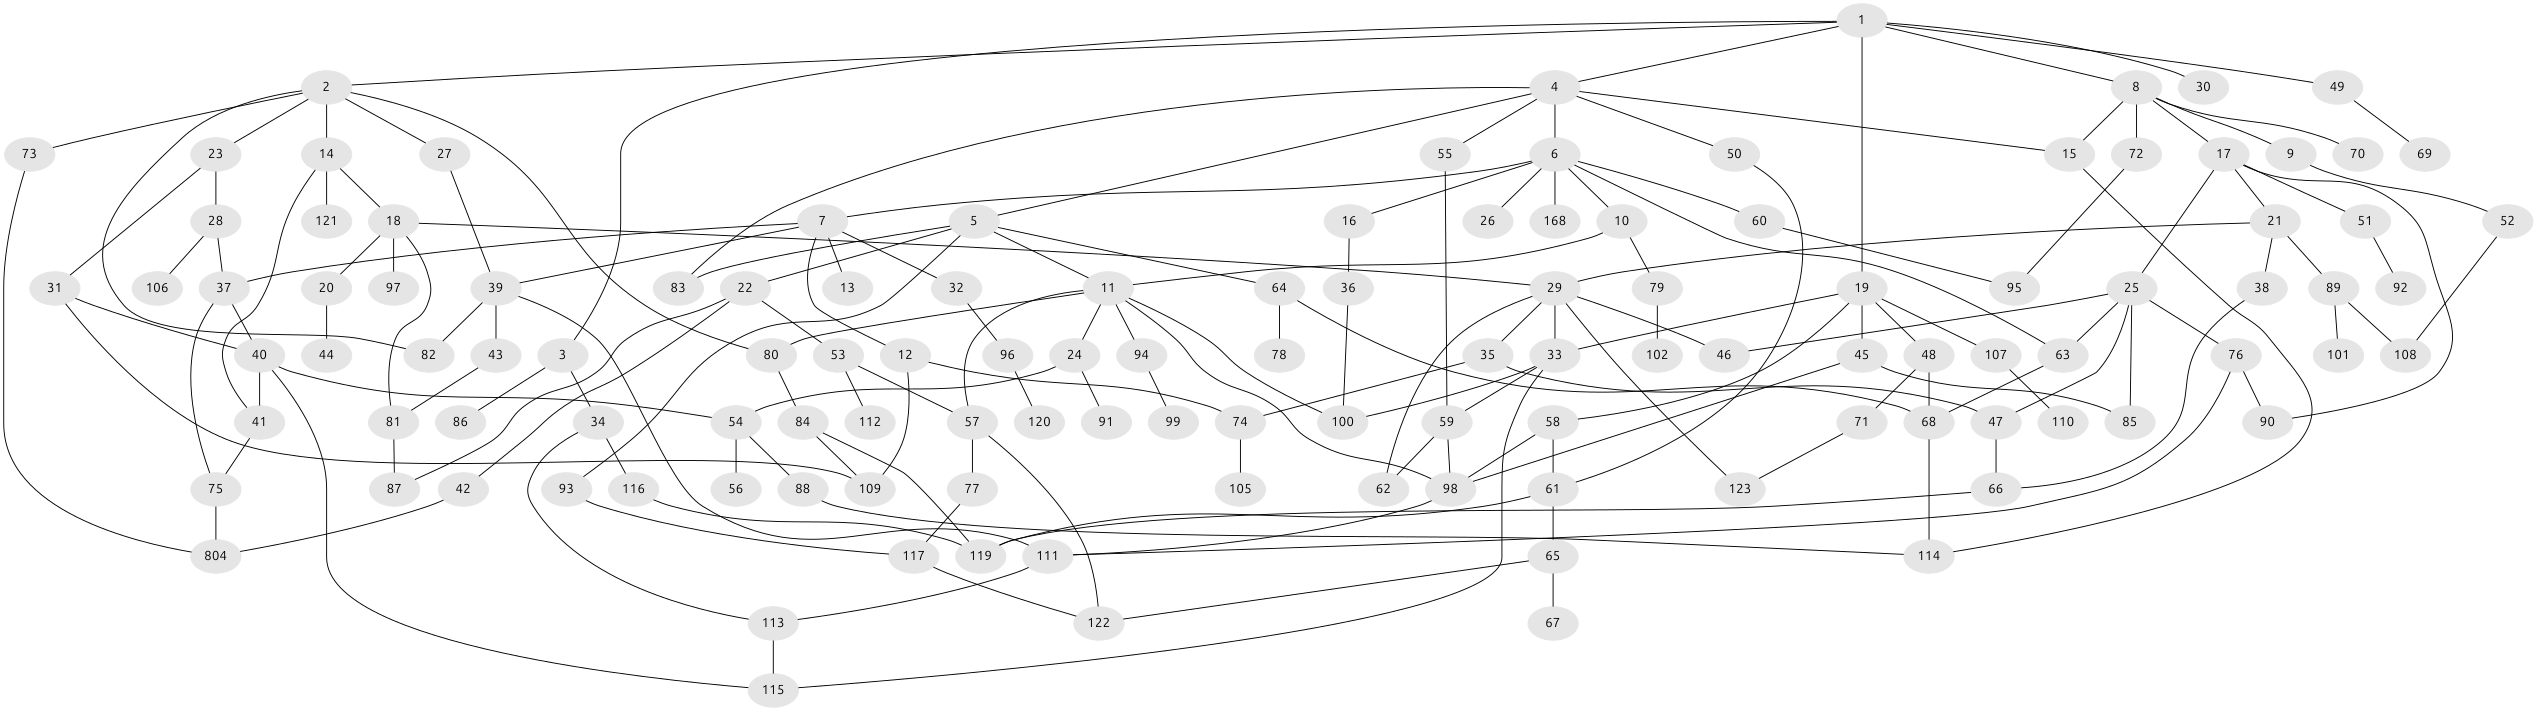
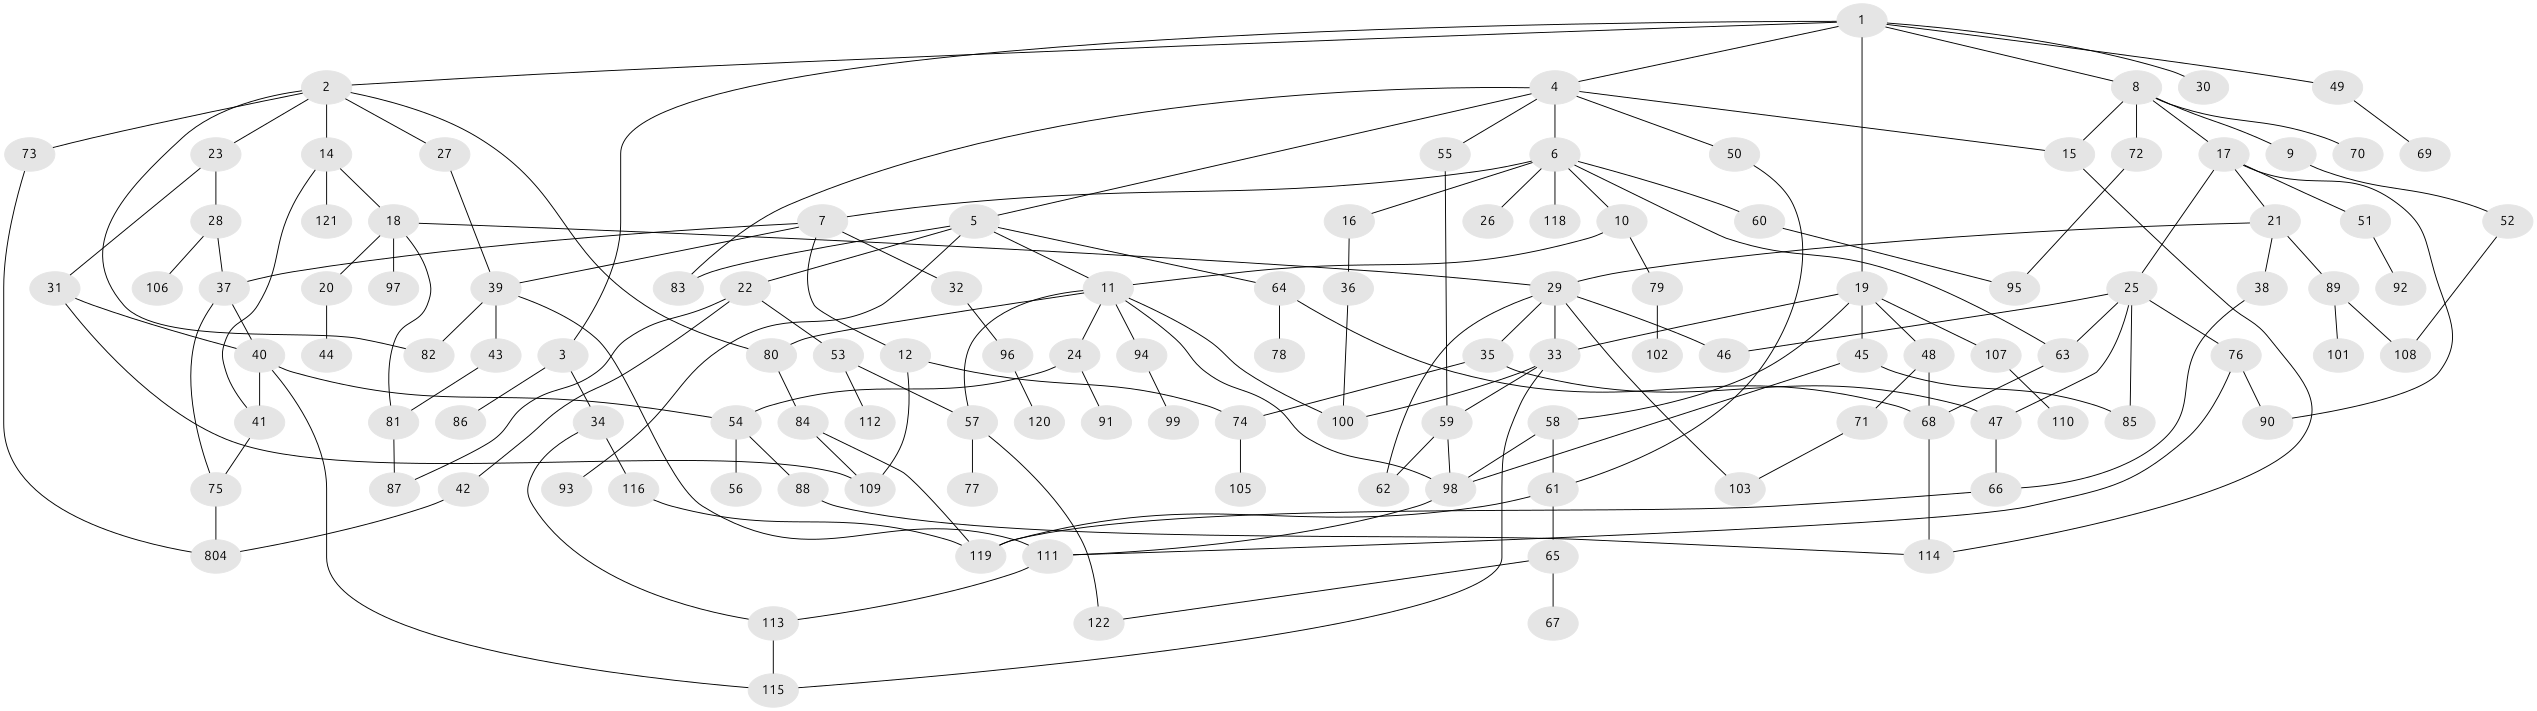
node "168": label "168" -> "118"
node "13": removed
node "123": label "123" -> "103"
node "117": removed
